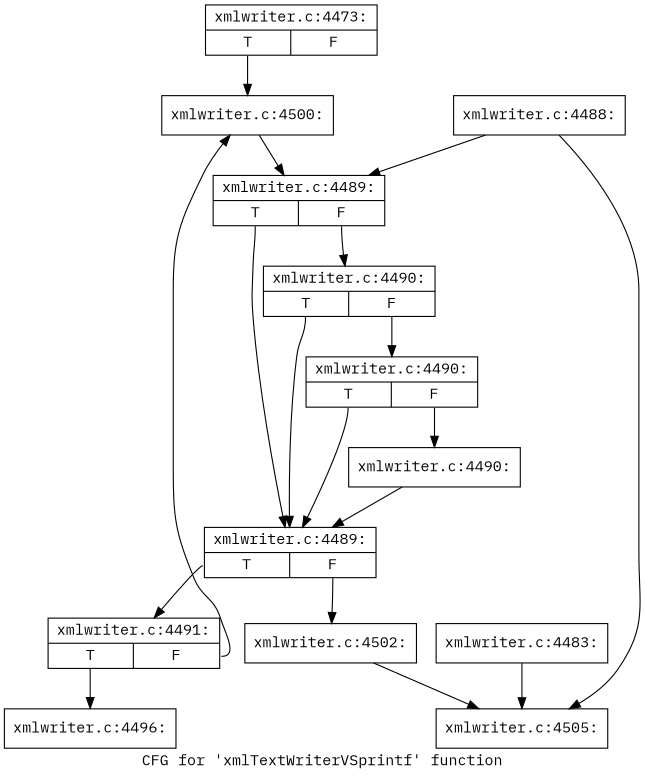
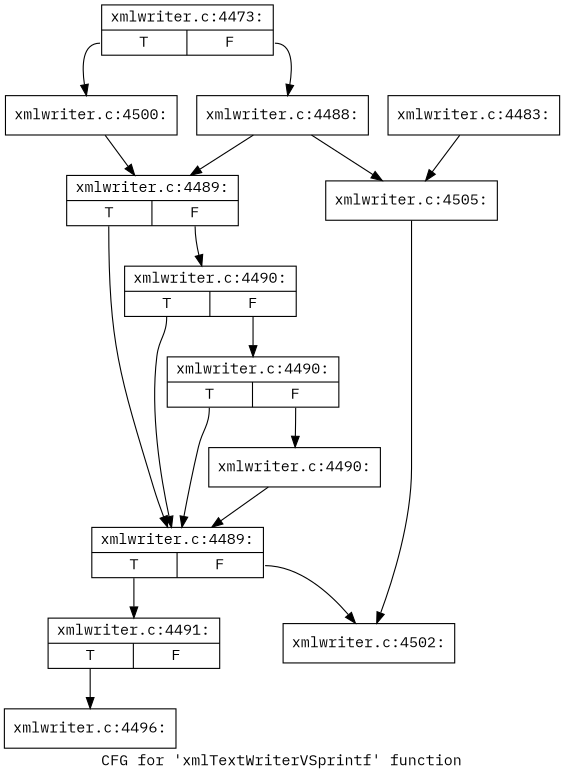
edge "xmlwriter.c:4473:" -> "xmlwriter.c:4488:": added
edge "xmlwriter.c:4491:" -> "xmlwriter.c:4500:": removed
edge "xmlwriter.c:4502:" -> "xmlwriter.c:4505:": reversed
